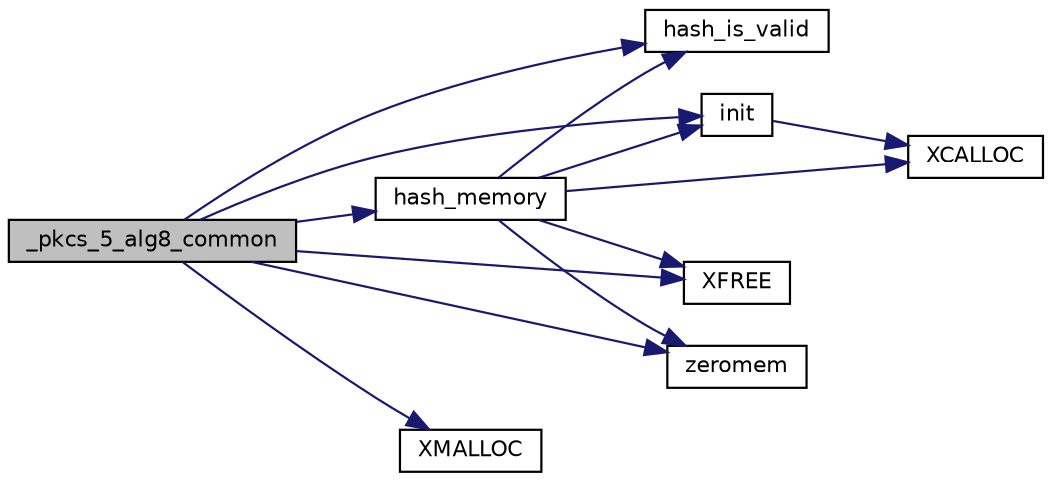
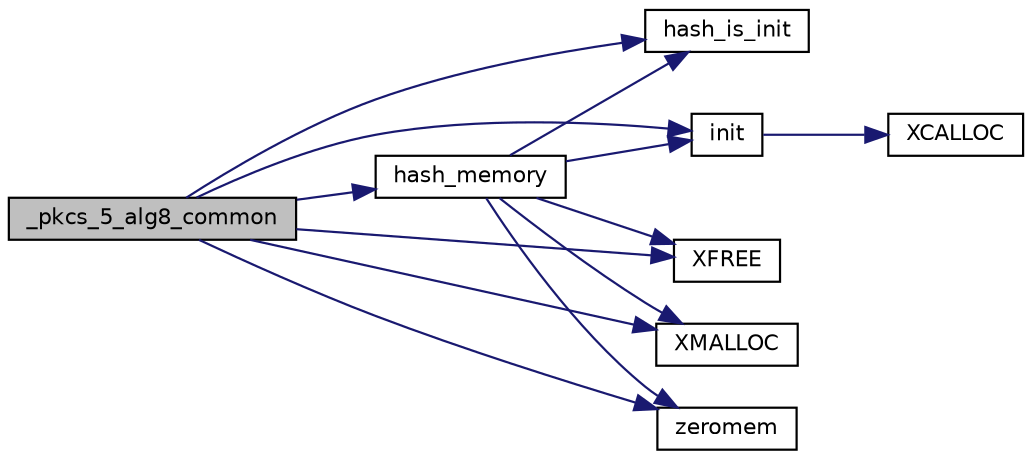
node "hash_is_valid": label "hash_is_valid" -> "hash_is_init"
edge "hash_memory" -> "XCALLOC": now "hash_memory" -> "XMALLOC"
